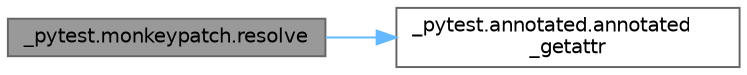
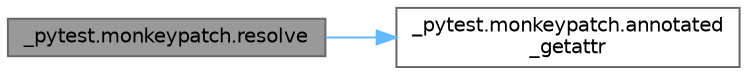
node "_pytest.annotated.annotated _getattr": label "_pytest.annotated.annotated _getattr" -> "_pytest.monkeypatch.annotated _getattr"
